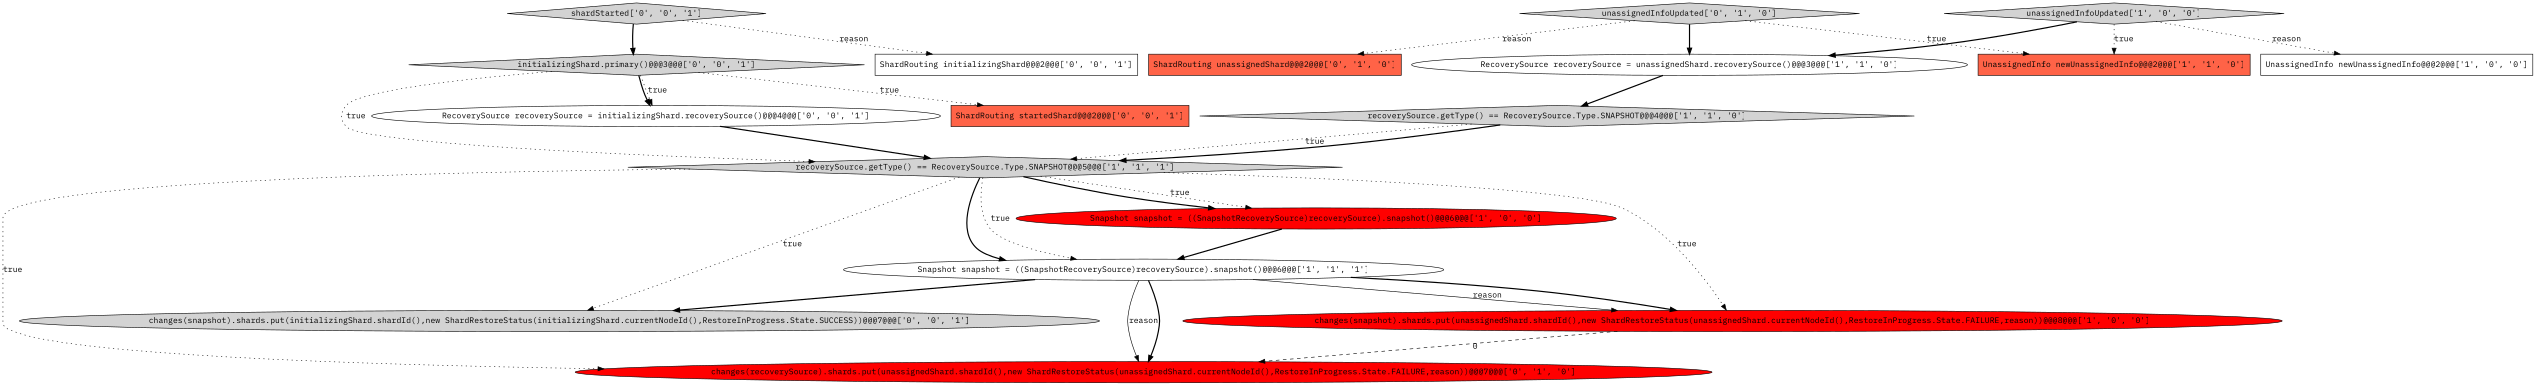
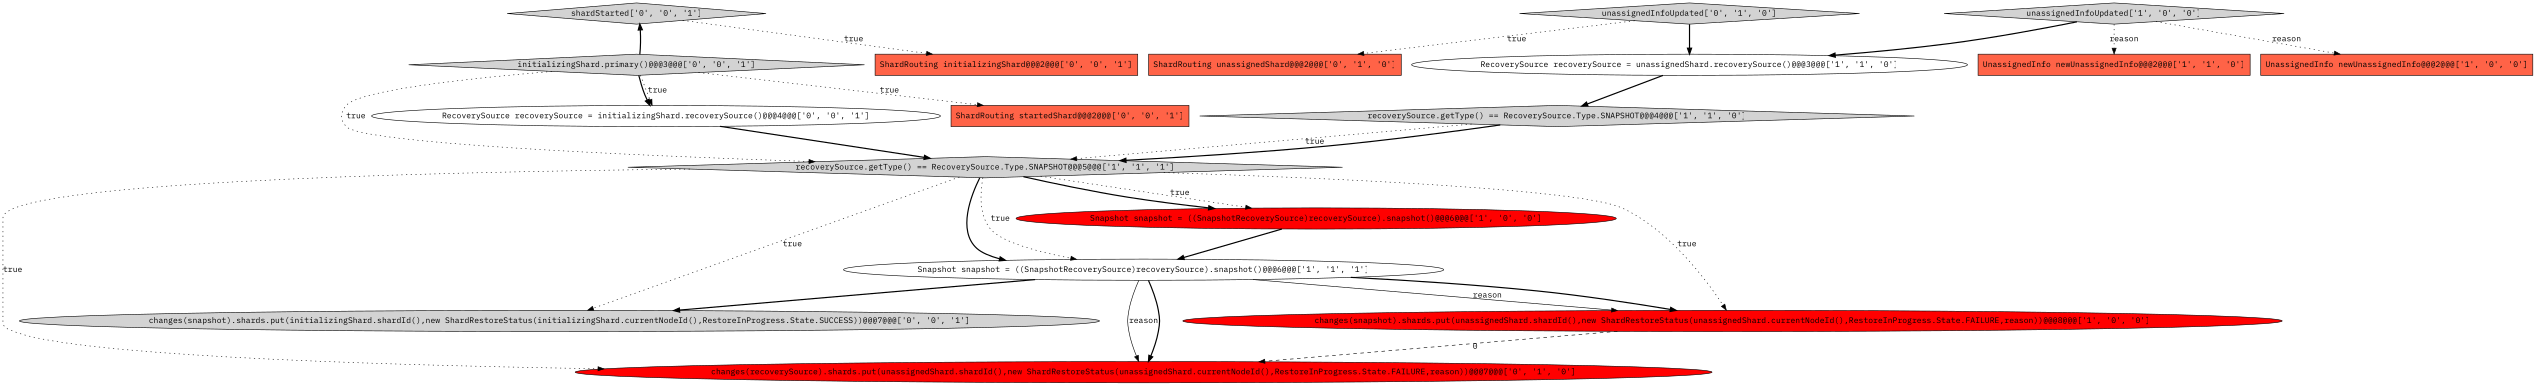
edge "shardStarted['0', '0', '1']" -> "initializingShard.primary()@@@3@@@['0', '0', '1']": reversed
edge "unassignedInfoUpdated['0', '1', '0']" -> "UnassignedInfo newUnassignedInfo@@@2@@@['1', '1', '0']": removed, label "true"
edge "shardStarted['0', '0', '1']" -> "ShardRouting initializingShard@@@2@@@['0', '0', '1']": label "reason" -> "true"
edge "unassignedInfoUpdated['0', '1', '0']" -> "ShardRouting unassignedShard@@@2@@@['0', '1', '0']": label "reason" -> "true"
edge "unassignedInfoUpdated['1', '0', '0']" -> "UnassignedInfo newUnassignedInfo@@@2@@@['1', '1', '0']": label "true" -> "reason"
node "ShardRouting initializingShard@@@2@@@['0', '0', '1']": fillcolor white -> tomato
node "UnassignedInfo newUnassignedInfo@@@2@@@['1', '0', '0']": fillcolor white -> tomato
